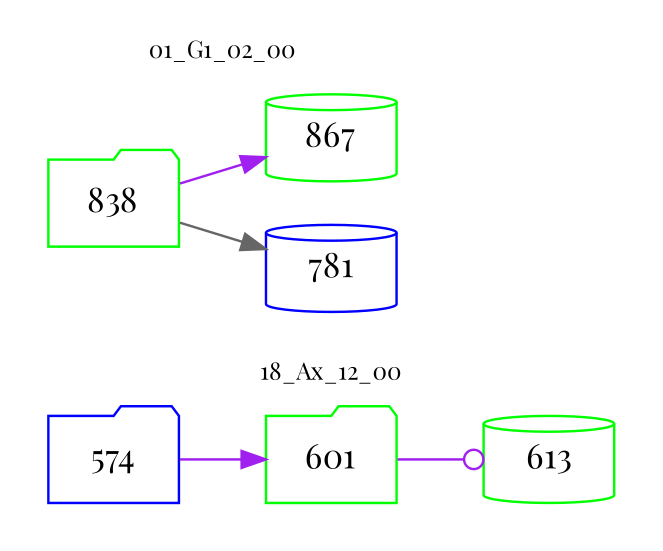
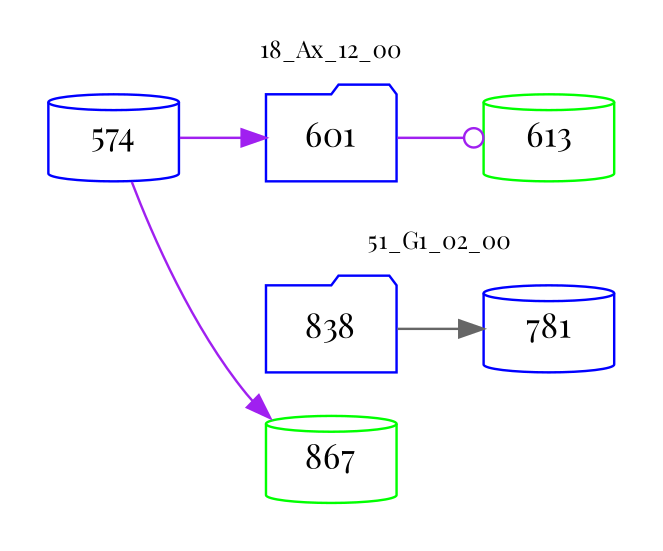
cluster "01_G1_02_00": label "01_G1_02_00" -> "51_G1_02_00"
edge "838" -> "867": now "574" -> "867"
node "838": color green -> blue
node "574": shape folder -> cylinder
node "601": color green -> blue
